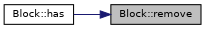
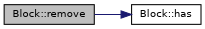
edge "Block::has" -> "Block::remove": reversed
